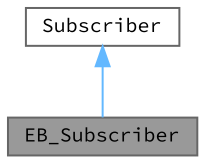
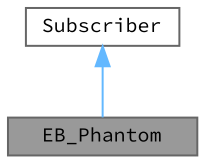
node "EB_Subscriber": label "EB_Subscriber" -> "EB_Phantom"
